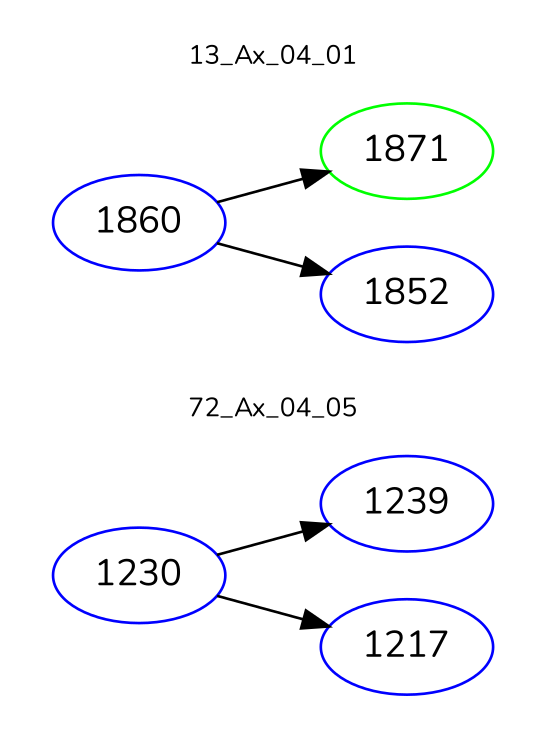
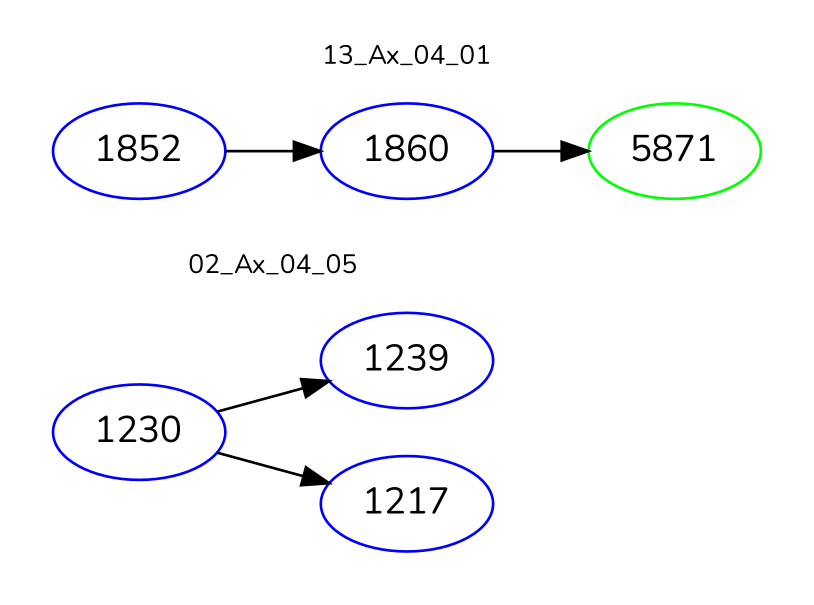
node "1871": label "1871" -> "5871"
edge "1860" -> "1852": reversed
cluster "72_Ax_04_05": label "72_Ax_04_05" -> "02_Ax_04_05"
